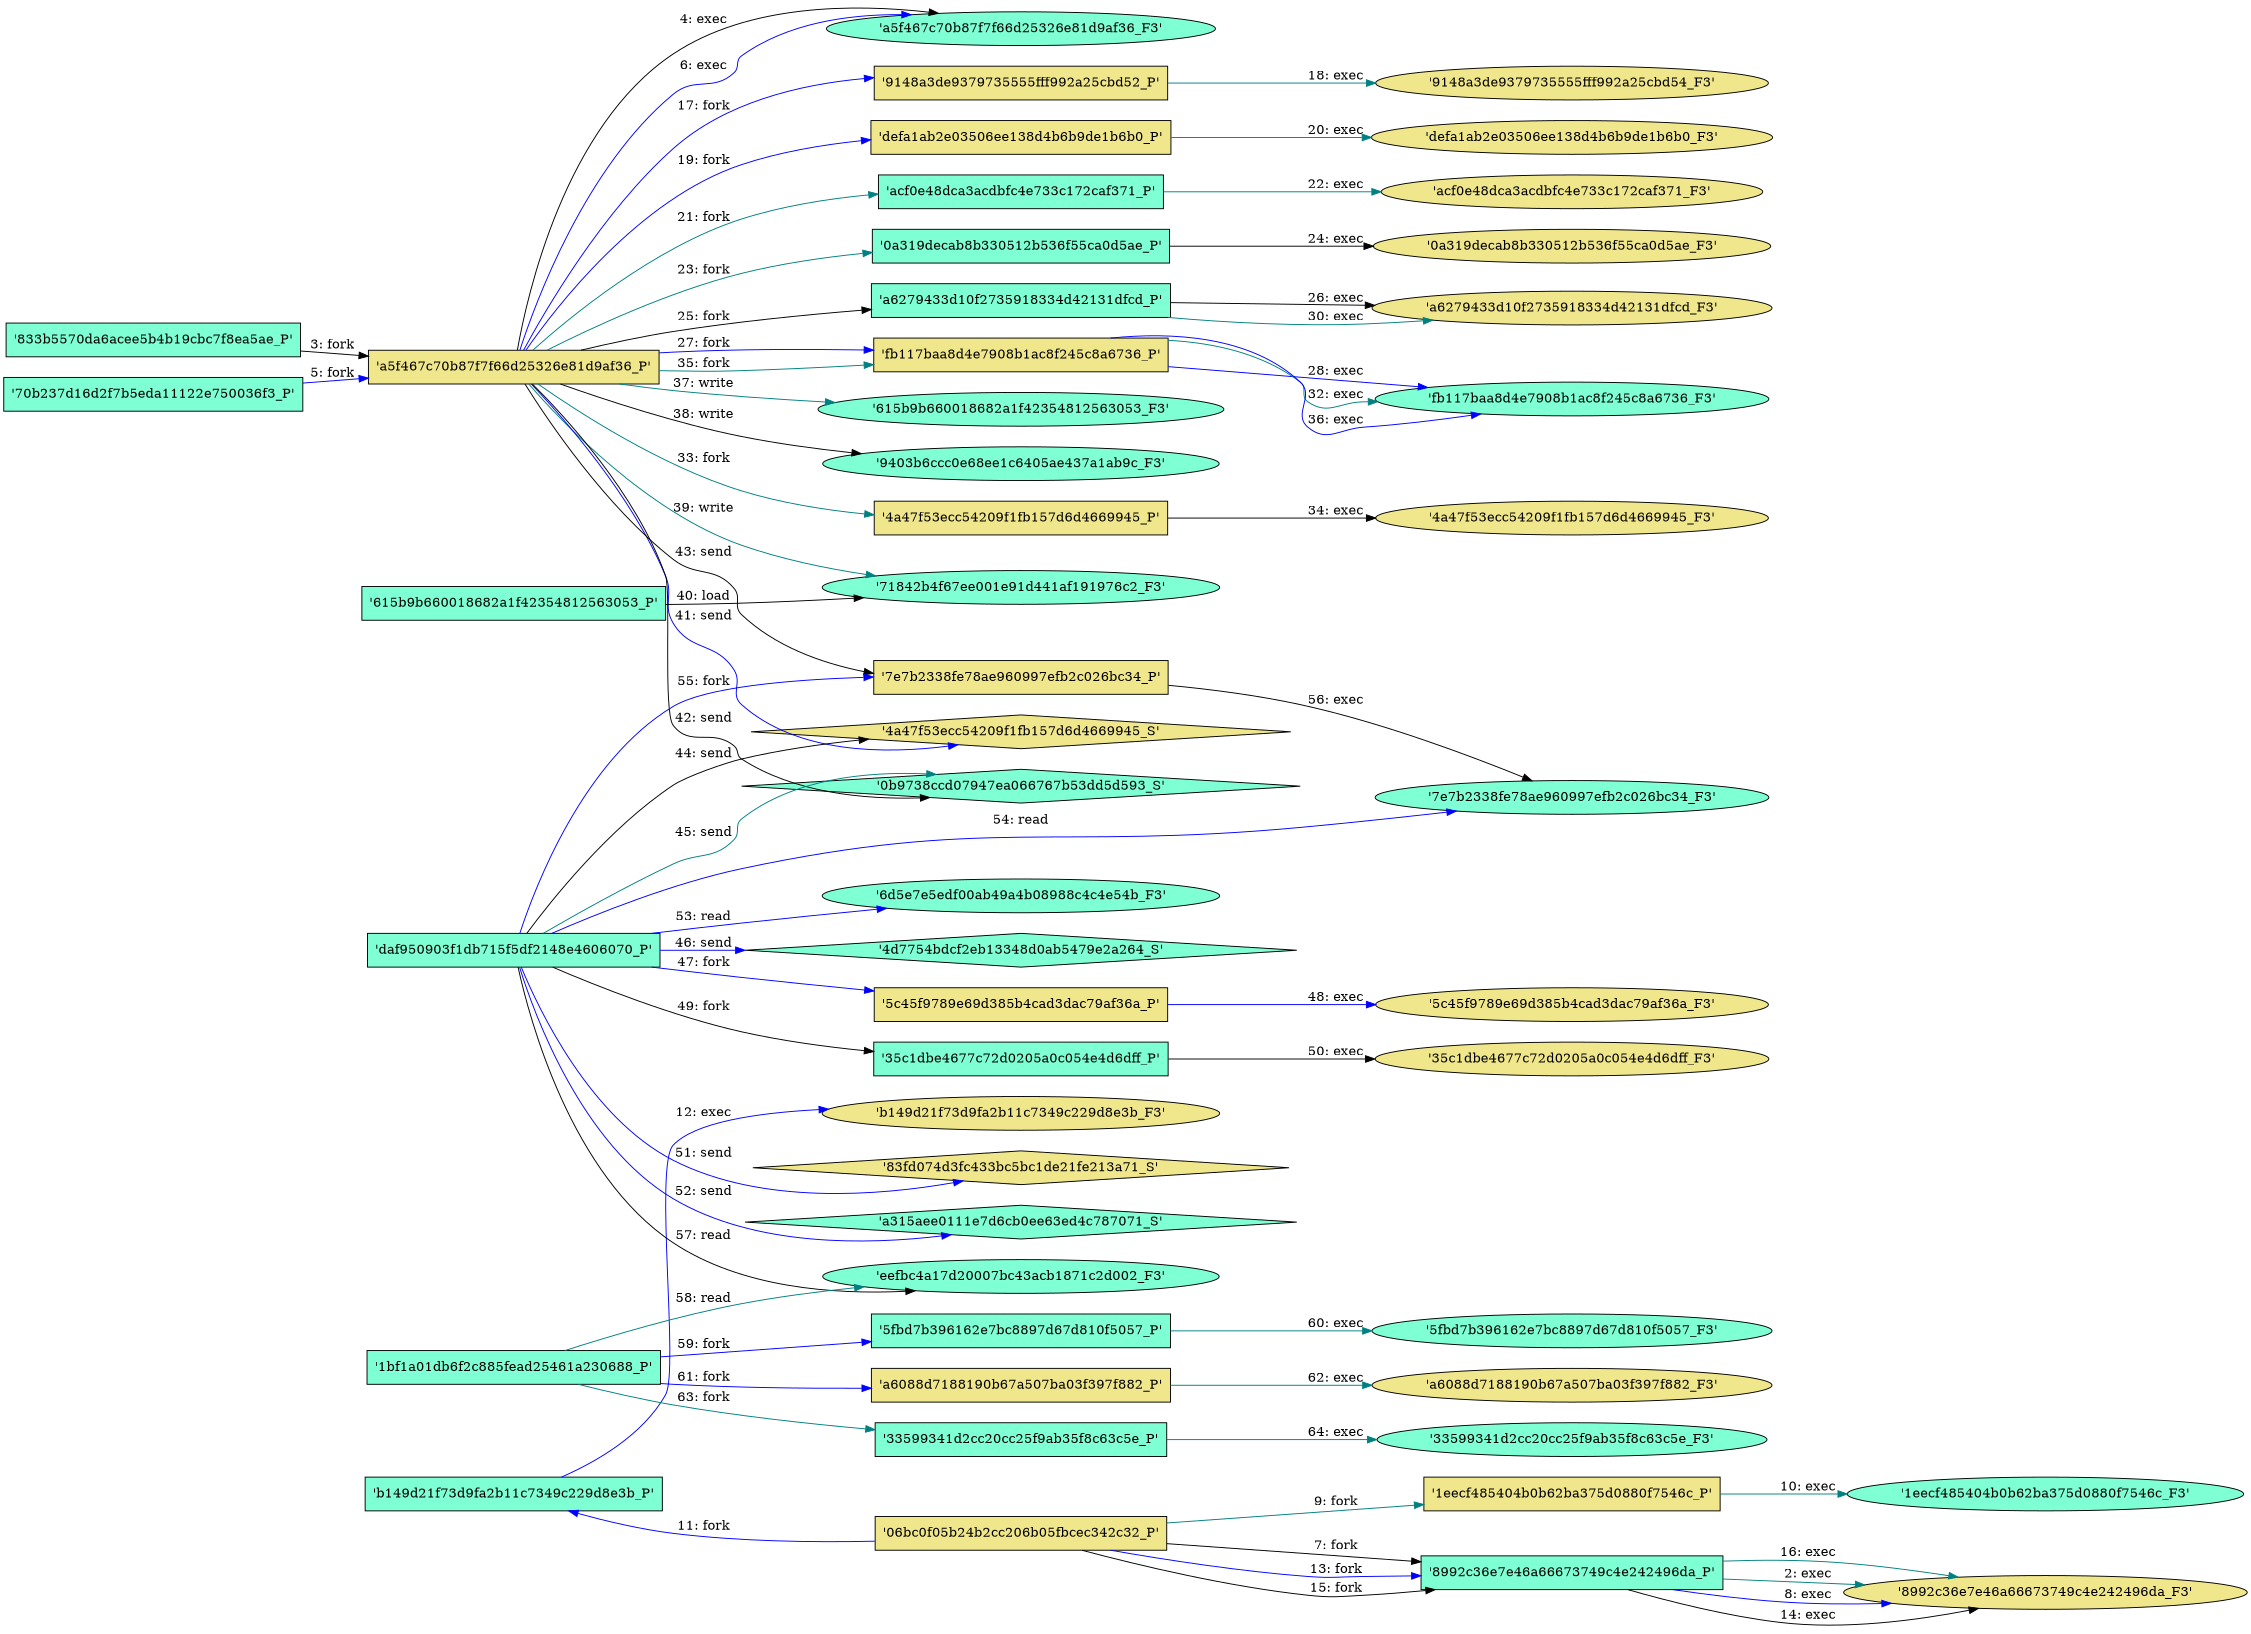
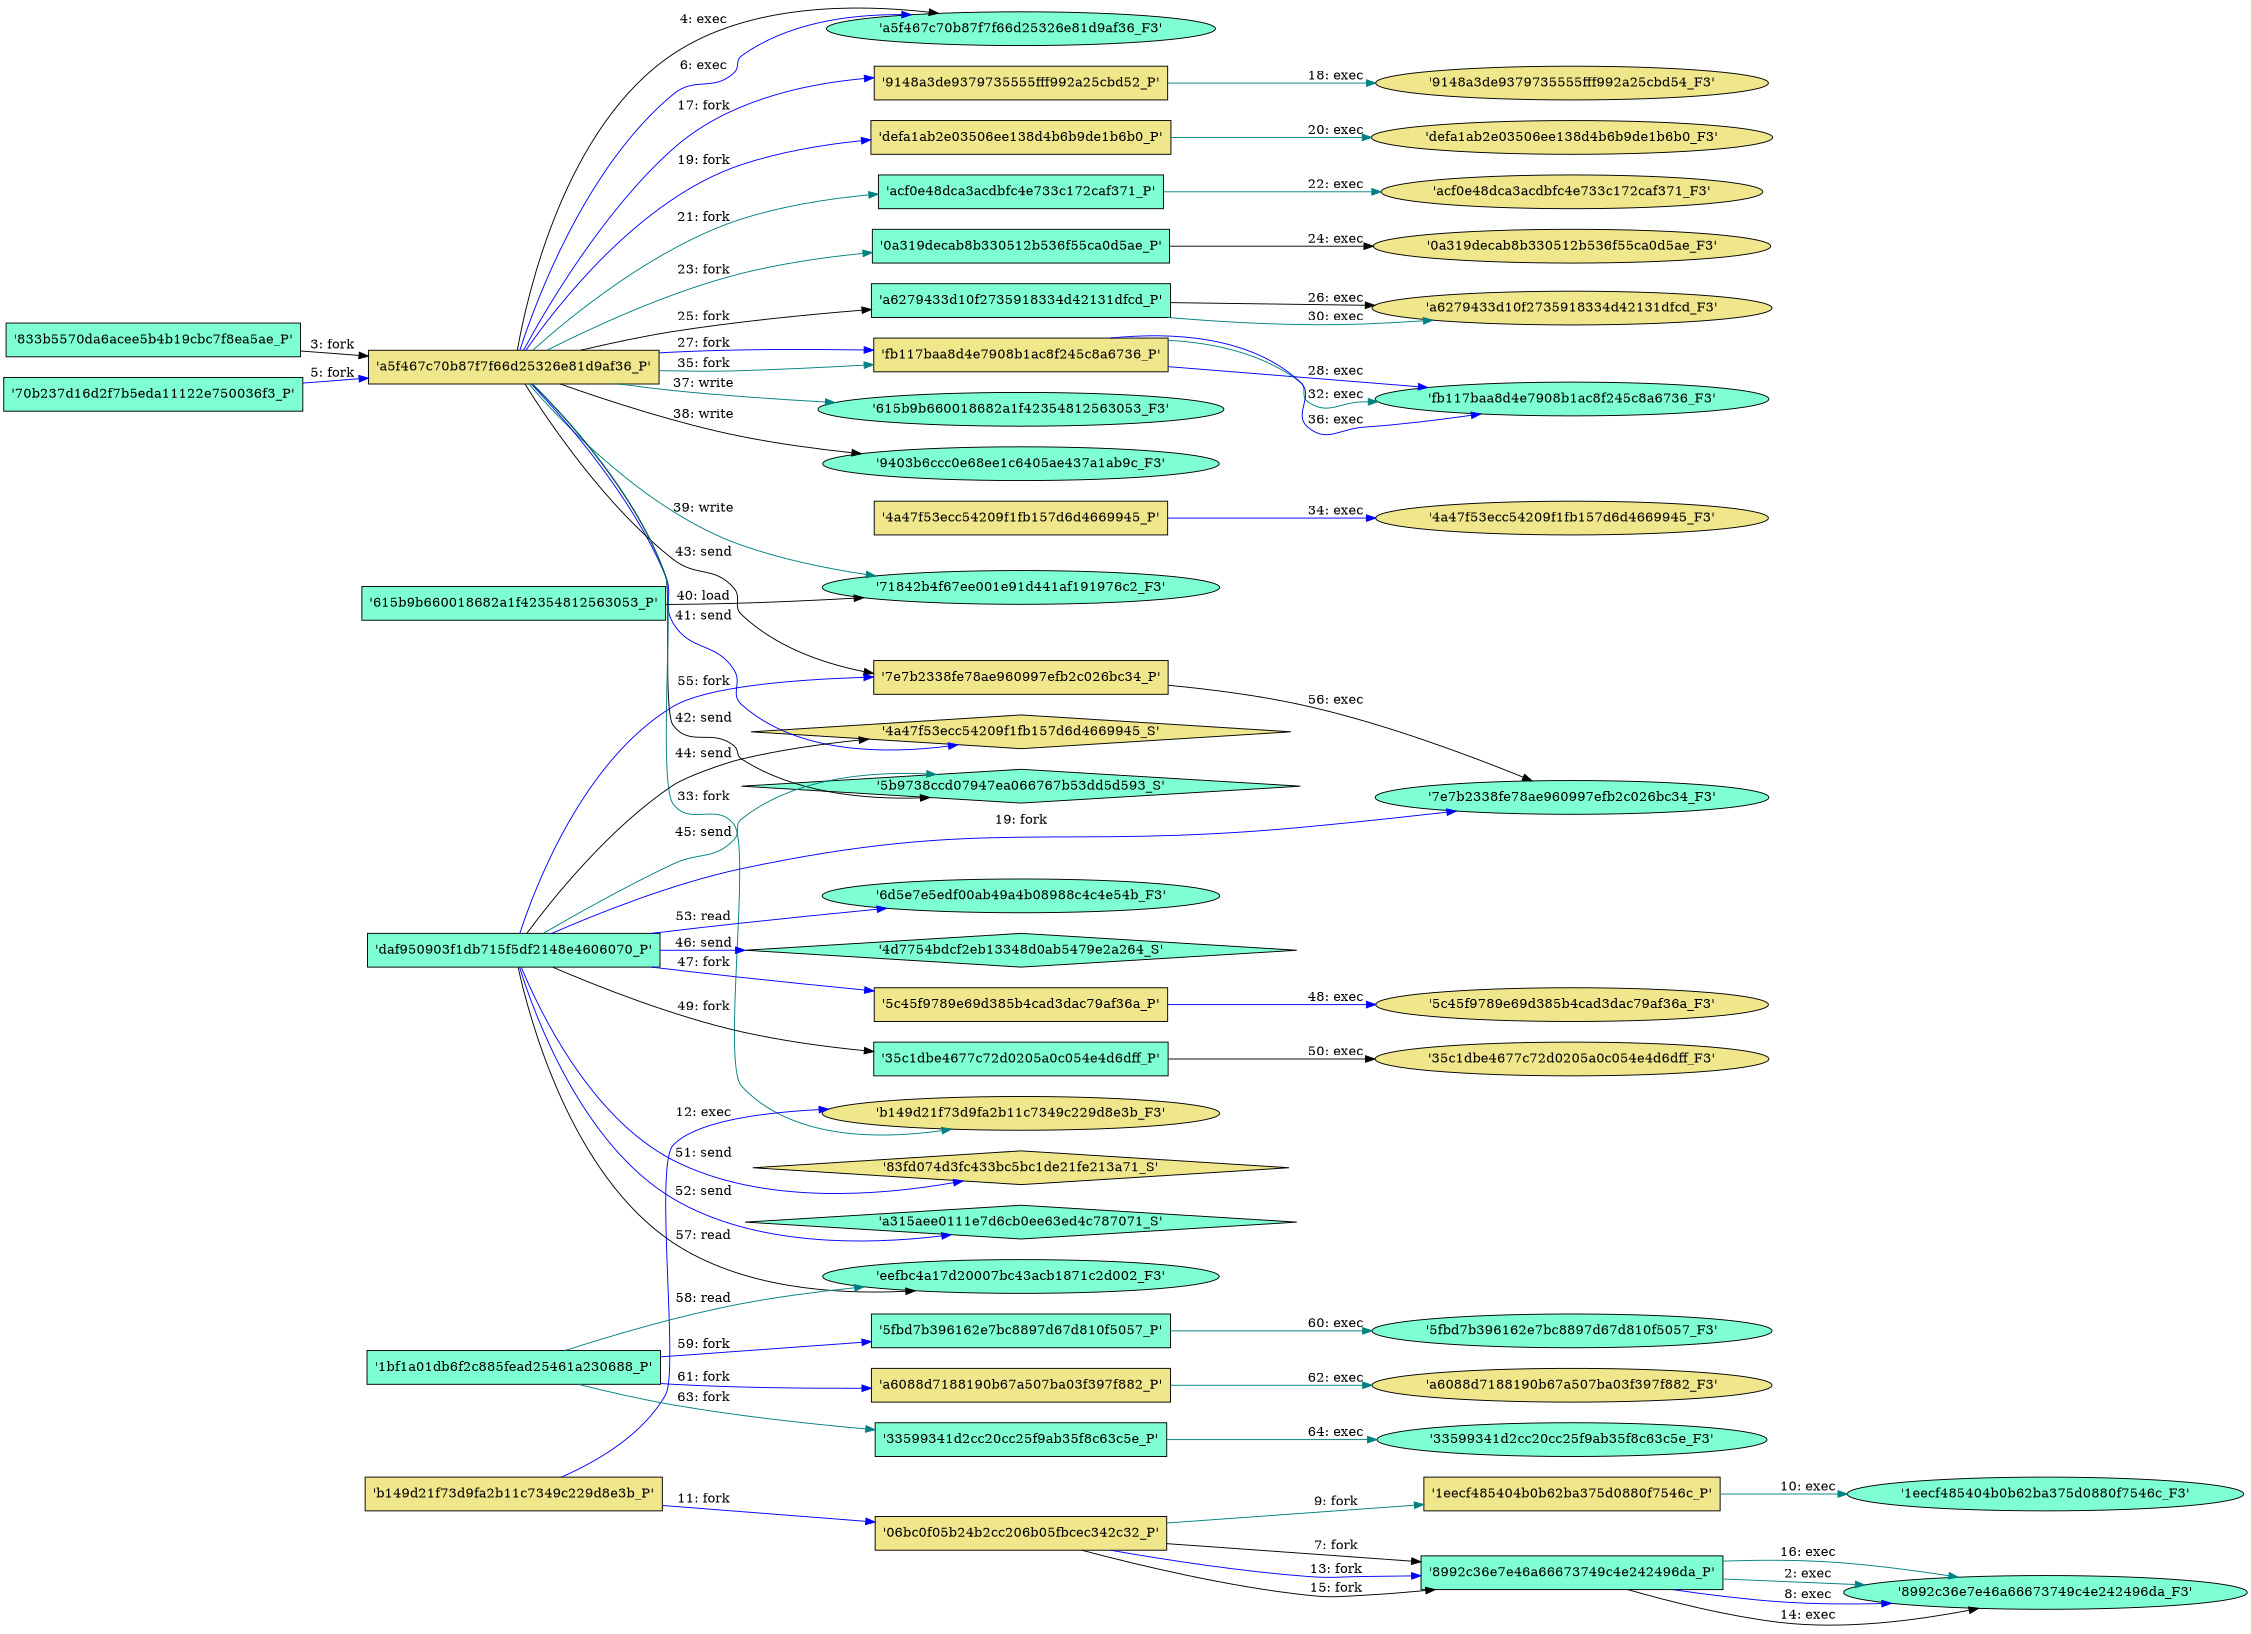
edge "'a5f467c70b87f7f66d25326e81d9af36_P'" -> "'4a47f53ecc54209f1fb157d6d4669945_P'": now "'a5f467c70b87f7f66d25326e81d9af36_P'" -> "'b149d21f73d9fa2b11c7349c229d8e3b_F3'"
edge "'4a47f53ecc54209f1fb157d6d4669945_P'" -> "'4a47f53ecc54209f1fb157d6d4669945_F3'": color black -> blue
node "'0b9738ccd07947ea066767b53dd5d593_S'": label "'0b9738ccd07947ea066767b53dd5d593_S'" -> "'5b9738ccd07947ea066767b53dd5d593_S'"
edge "'daf950903f1db715f5df2148e4606070_P'" -> "'7e7b2338fe78ae960997efb2c026bc34_F3'": label "54: read" -> "19: fork"
node "'b149d21f73d9fa2b11c7349c229d8e3b_P'": fillcolor aquamarine -> khaki
edge "'06bc0f05b24b2cc206b05fbcec342c32_P'" -> "'b149d21f73d9fa2b11c7349c229d8e3b_P'": reversed
node "'8992c36e7e46a66673749c4e242496da_F3'": fillcolor khaki -> aquamarine
